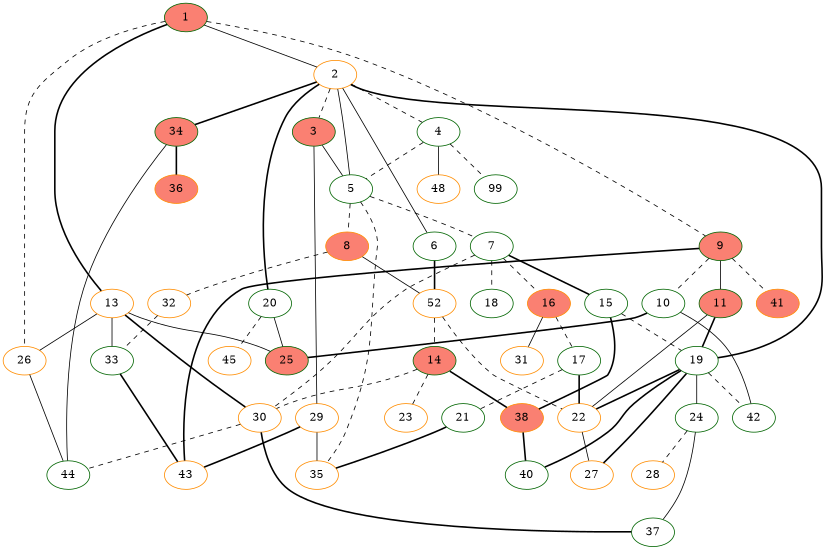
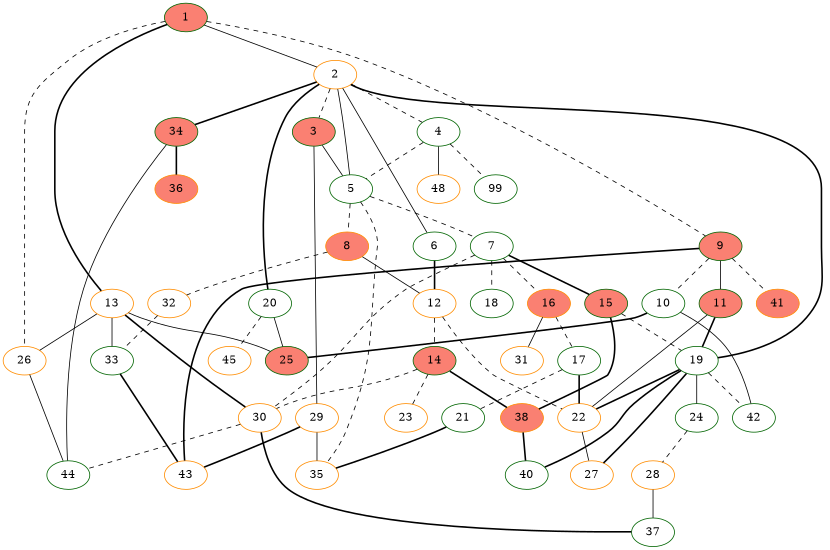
node "52": label "52" -> "12"
node "15": fillcolor white -> salmon
edge "24" -- "37": now "28" -- "37"
